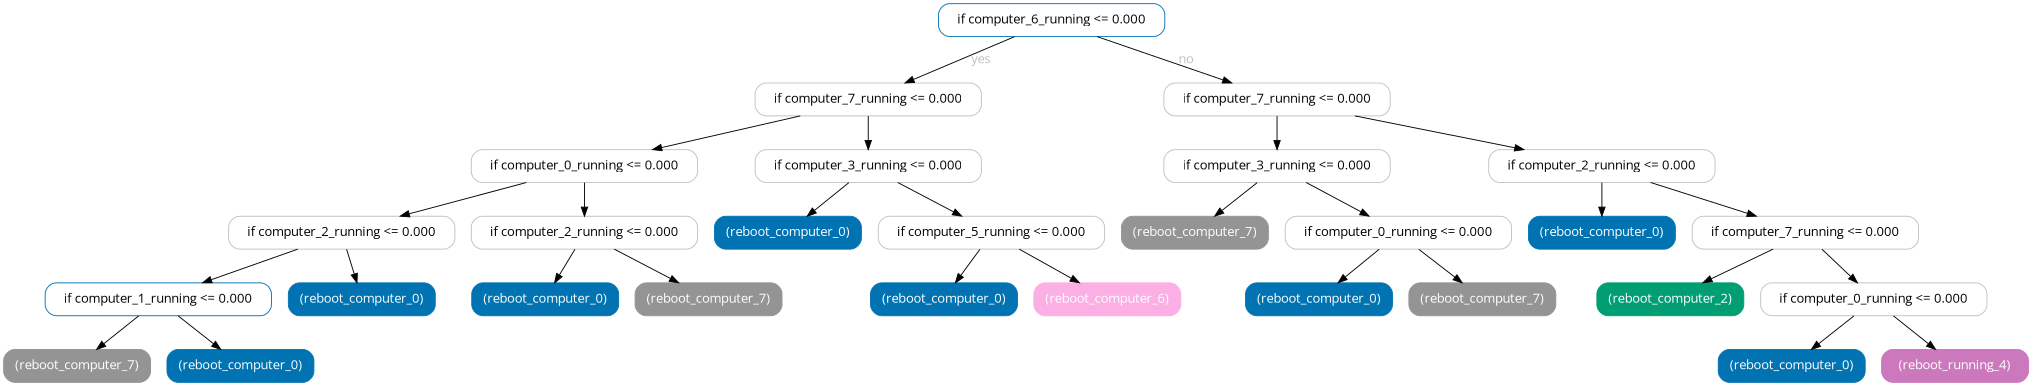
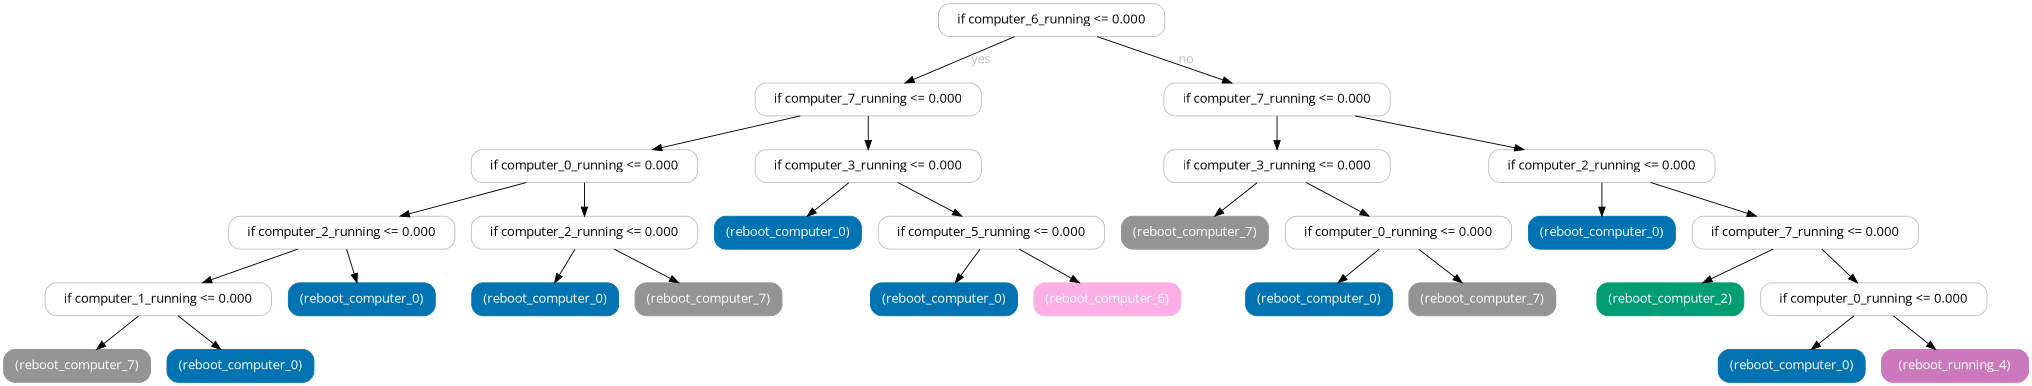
node "if computer_6_running <= 0.000": color #0173b2 -> gray
node "if computer_1_running <= 0.000": color #0173b2 -> gray
